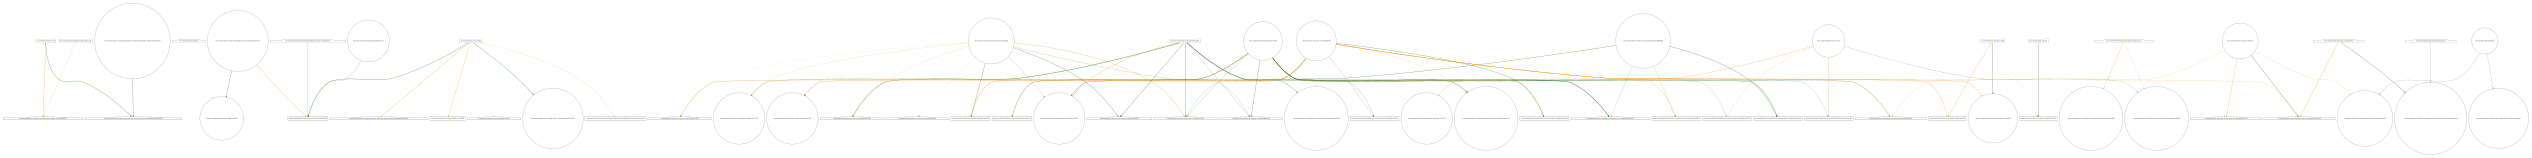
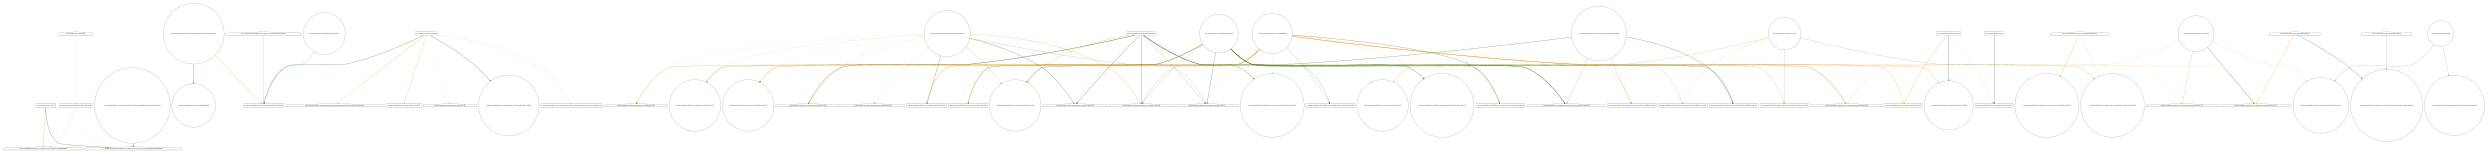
edge "net.mooctest.Vector.length()D" -> "Lnet/mooctest/Edge net.mooctest.Edge.length()D": now "net.mooctest.Vector.length()D" -> "net.mooctest.Node.setName(Ljava/lang/String;)V"
